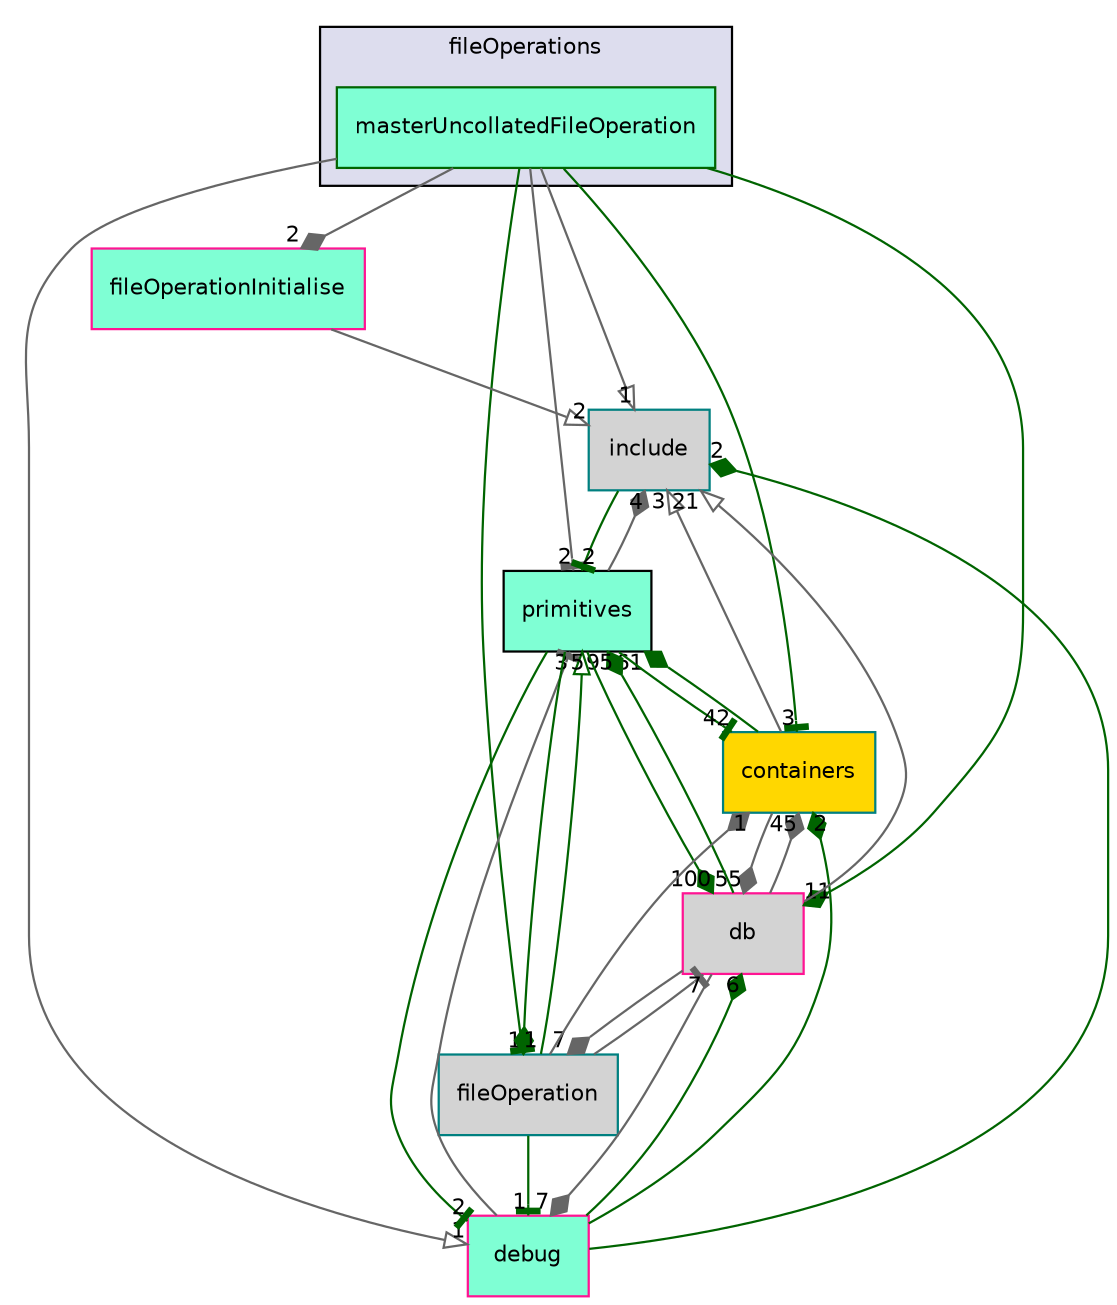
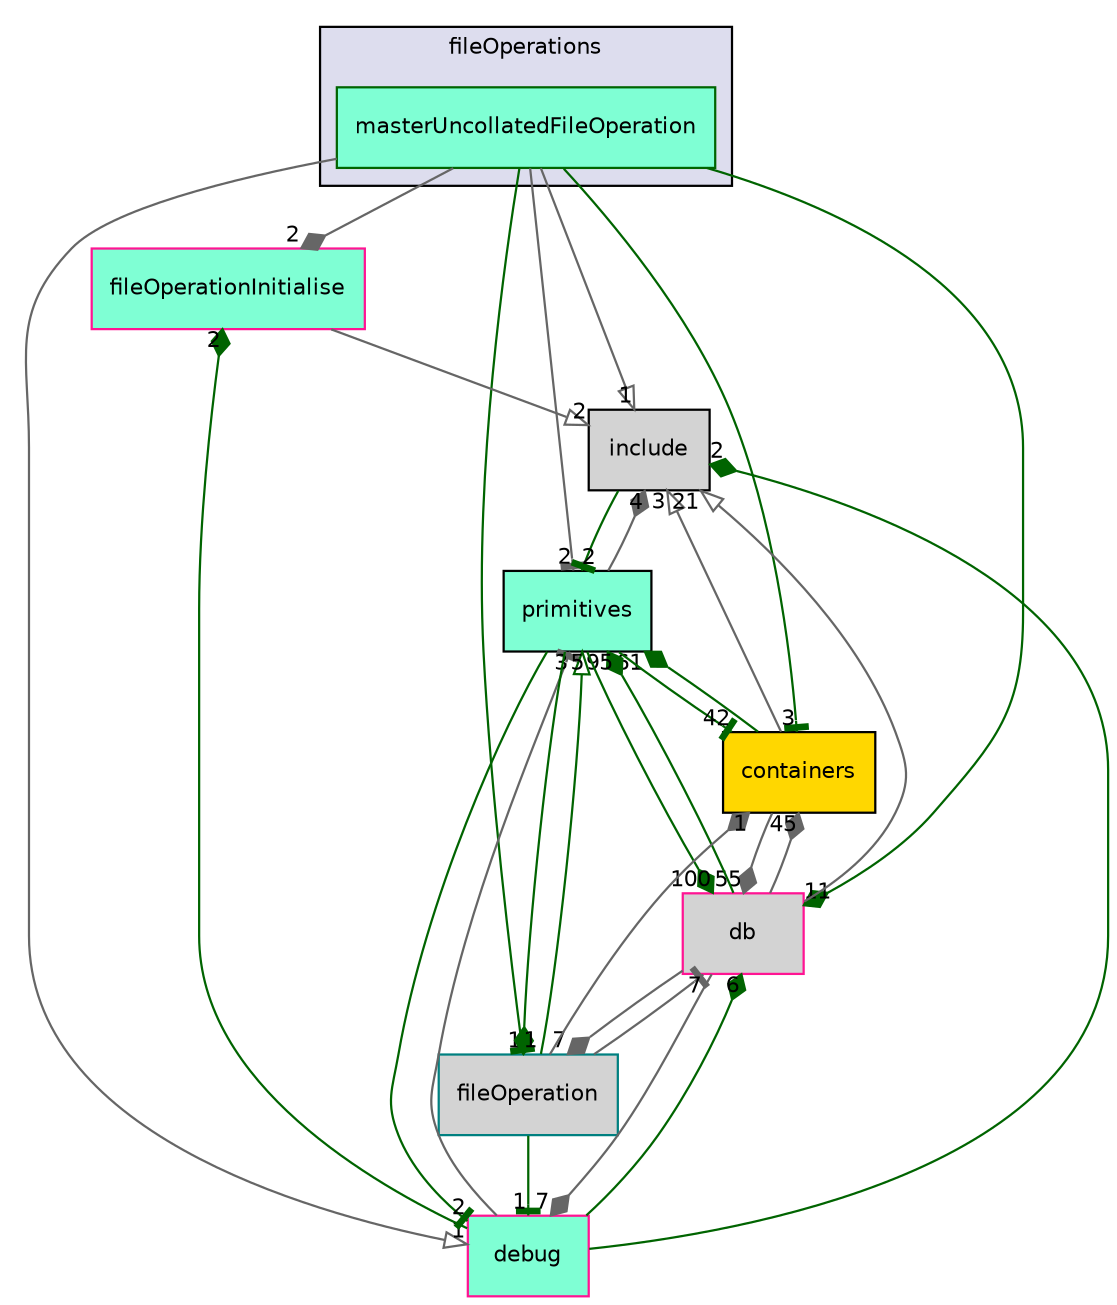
node "include": color teal -> black
node "containers": color teal -> black
edge "debug" -> "containers": now "debug" -> "fileOperationInitialise"
